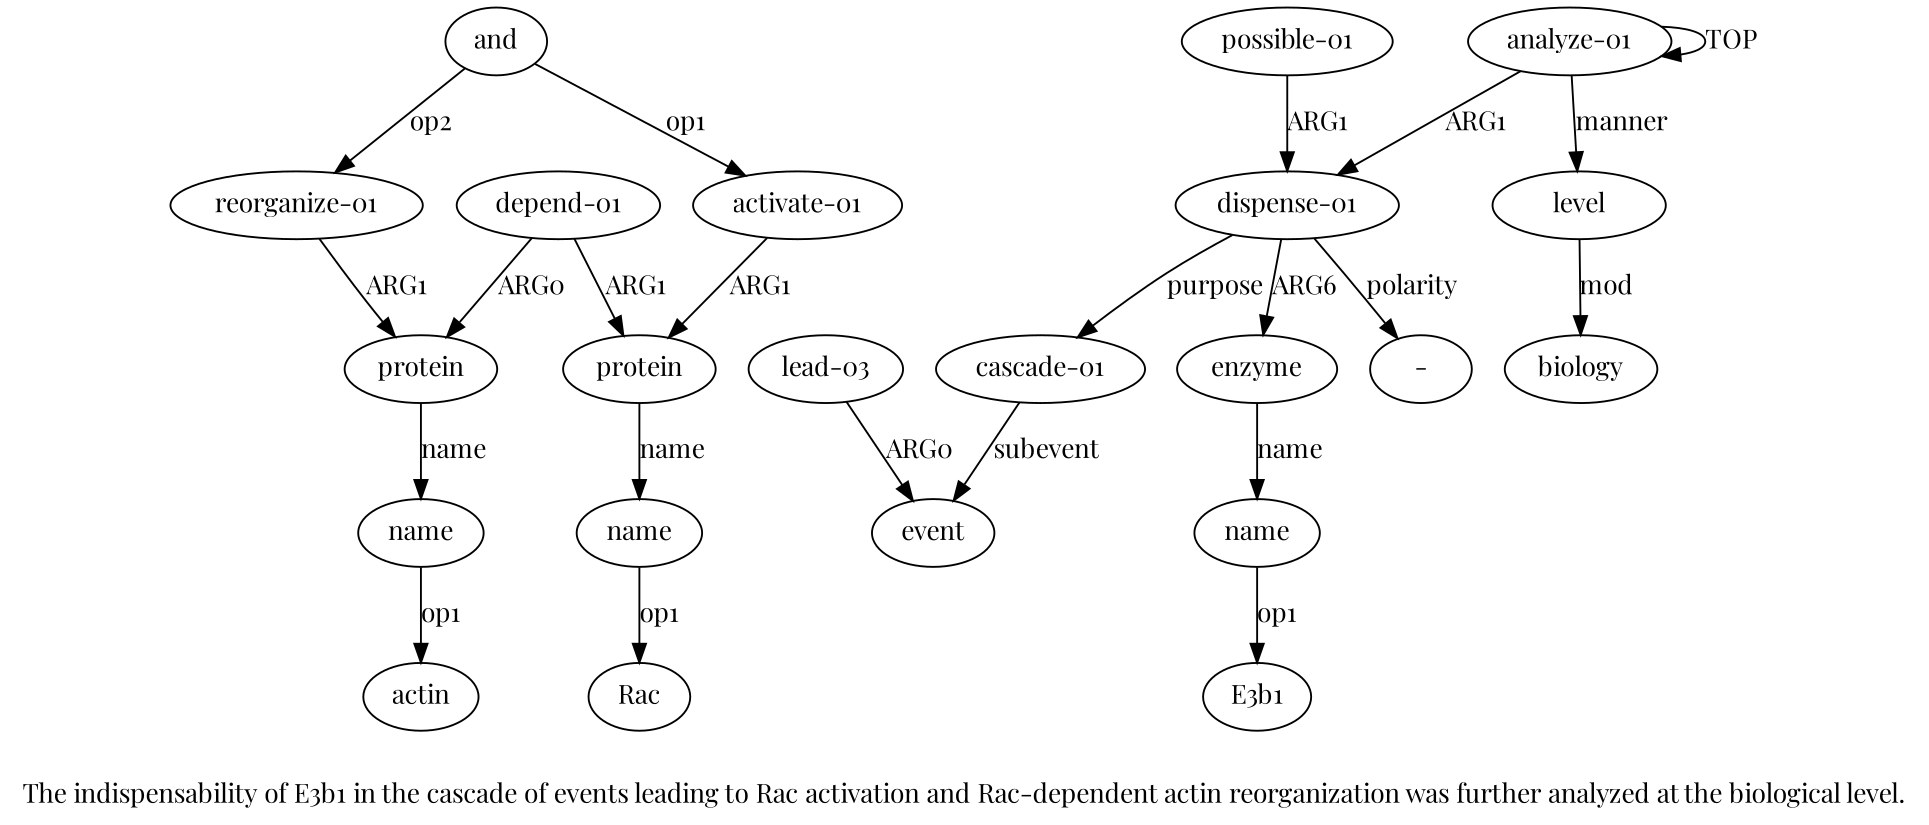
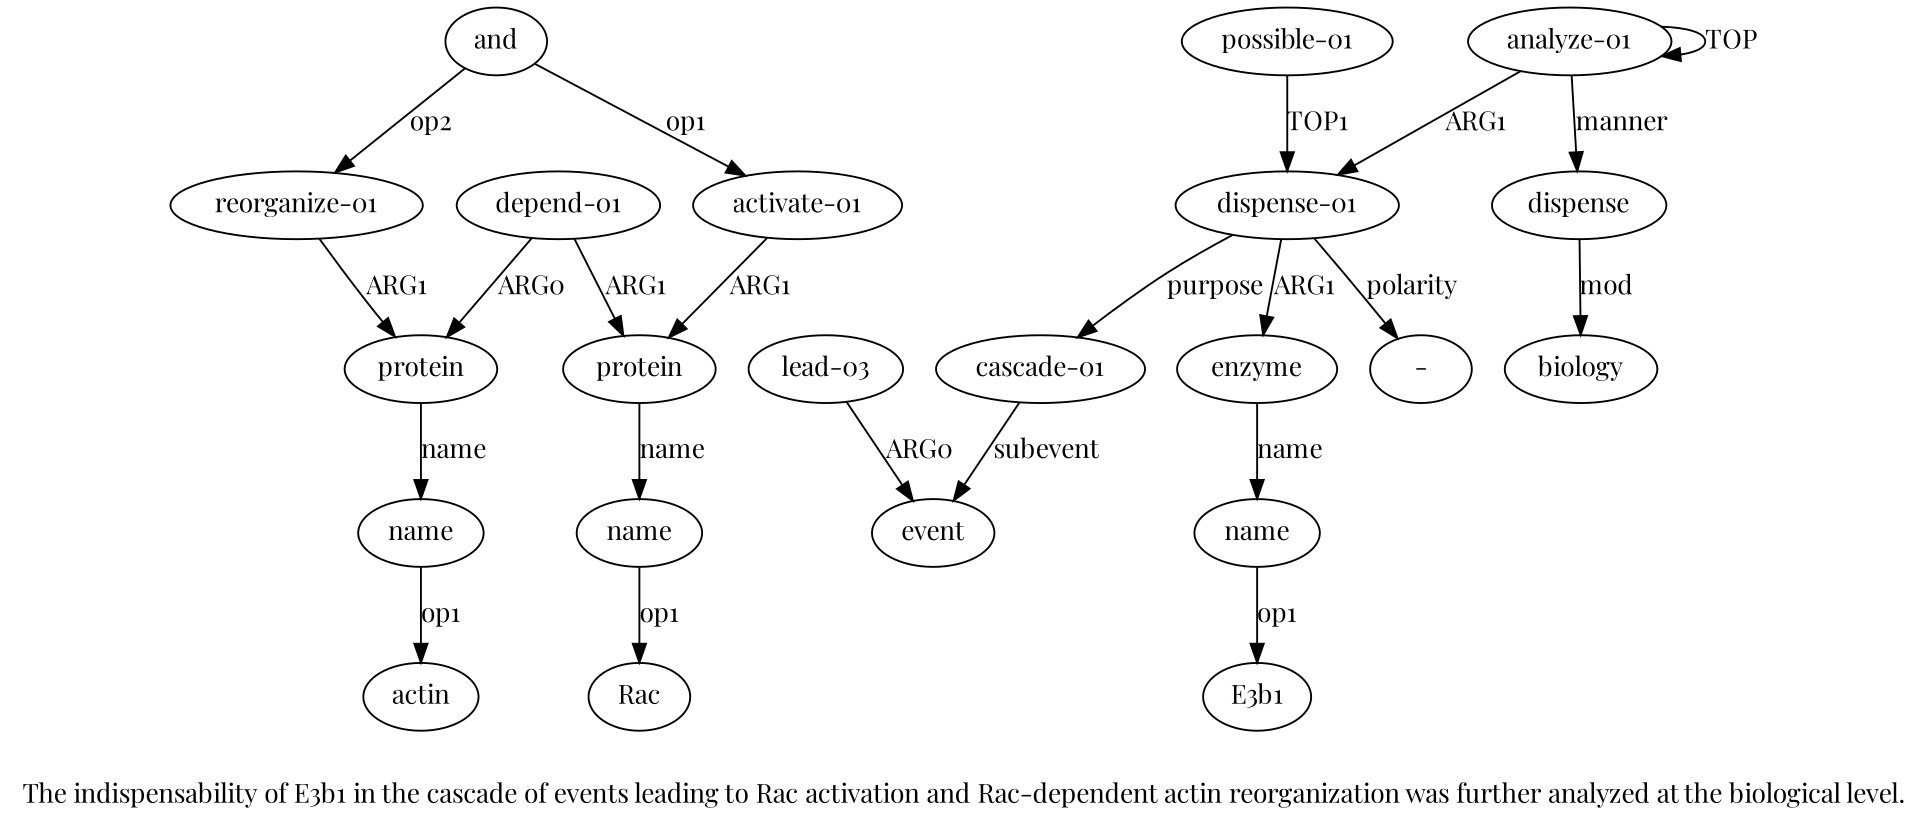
edge "possible-01" -> "dispense-01": label "ARG1" -> "TOP1"
node "level": label "level" -> "dispense"
edge "dispense-01" -> "enzyme": label "ARG6" -> "ARG1"
